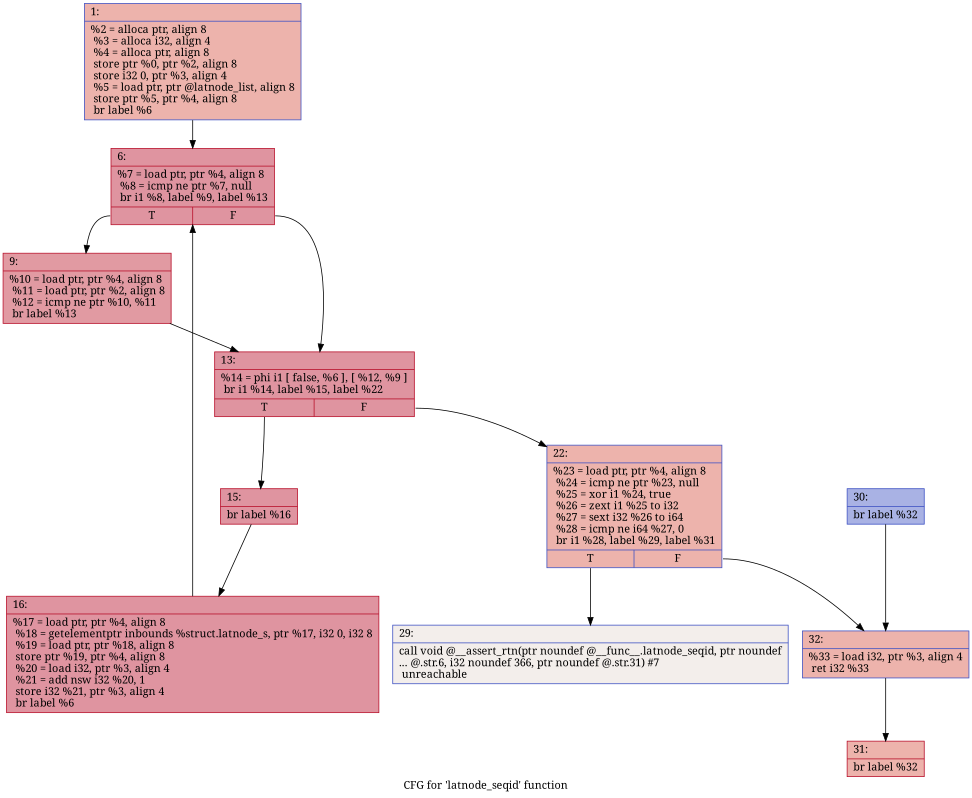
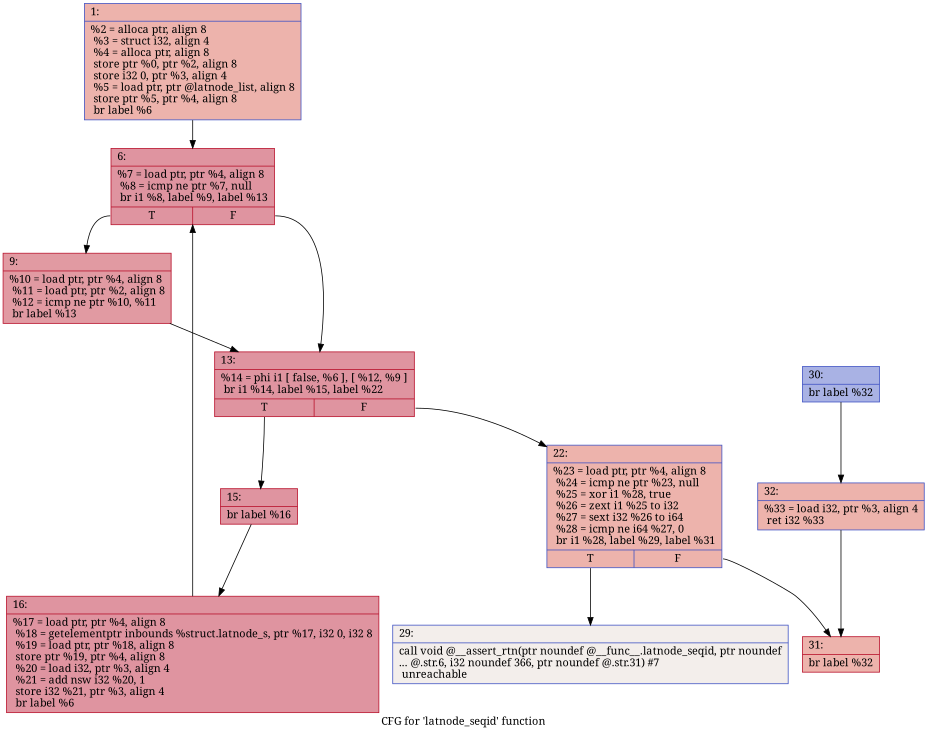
node "1:": text "%3 = alloca i32, align 4" -> "%3 = struct i32, align 4"
node "22:": text "%25 = xor i1 %24, true" -> "%25 = xor i1 %28, true"
edge "22:" -> "32:": now "22:" -> "31:"
